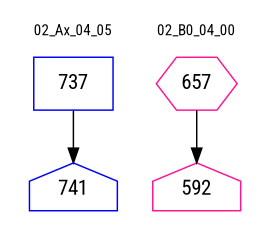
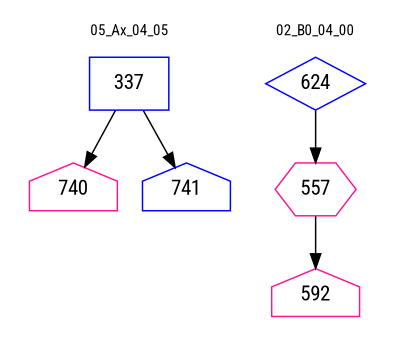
cluster "02_Ax_04_05": label "02_Ax_04_05" -> "05_Ax_04_05"
node "737": label "737" -> "337"
node "657": label "657" -> "557"
node "624": added
node "740": added
